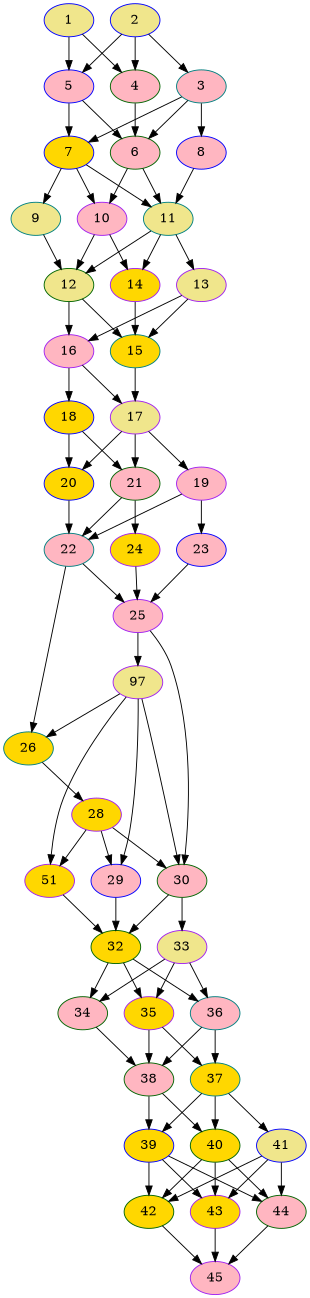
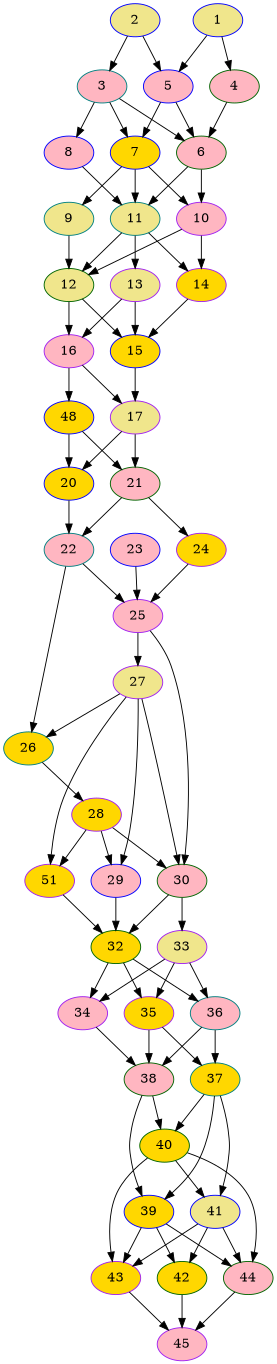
edge "2" -> "4": removed
node "15": color teal -> blue
node "18": label "18" -> "48"
node "19": removed
node "97": label "97" -> "27"
node "34": color darkgreen -> purple
edge "40" -> "42": now "40" -> "41"
